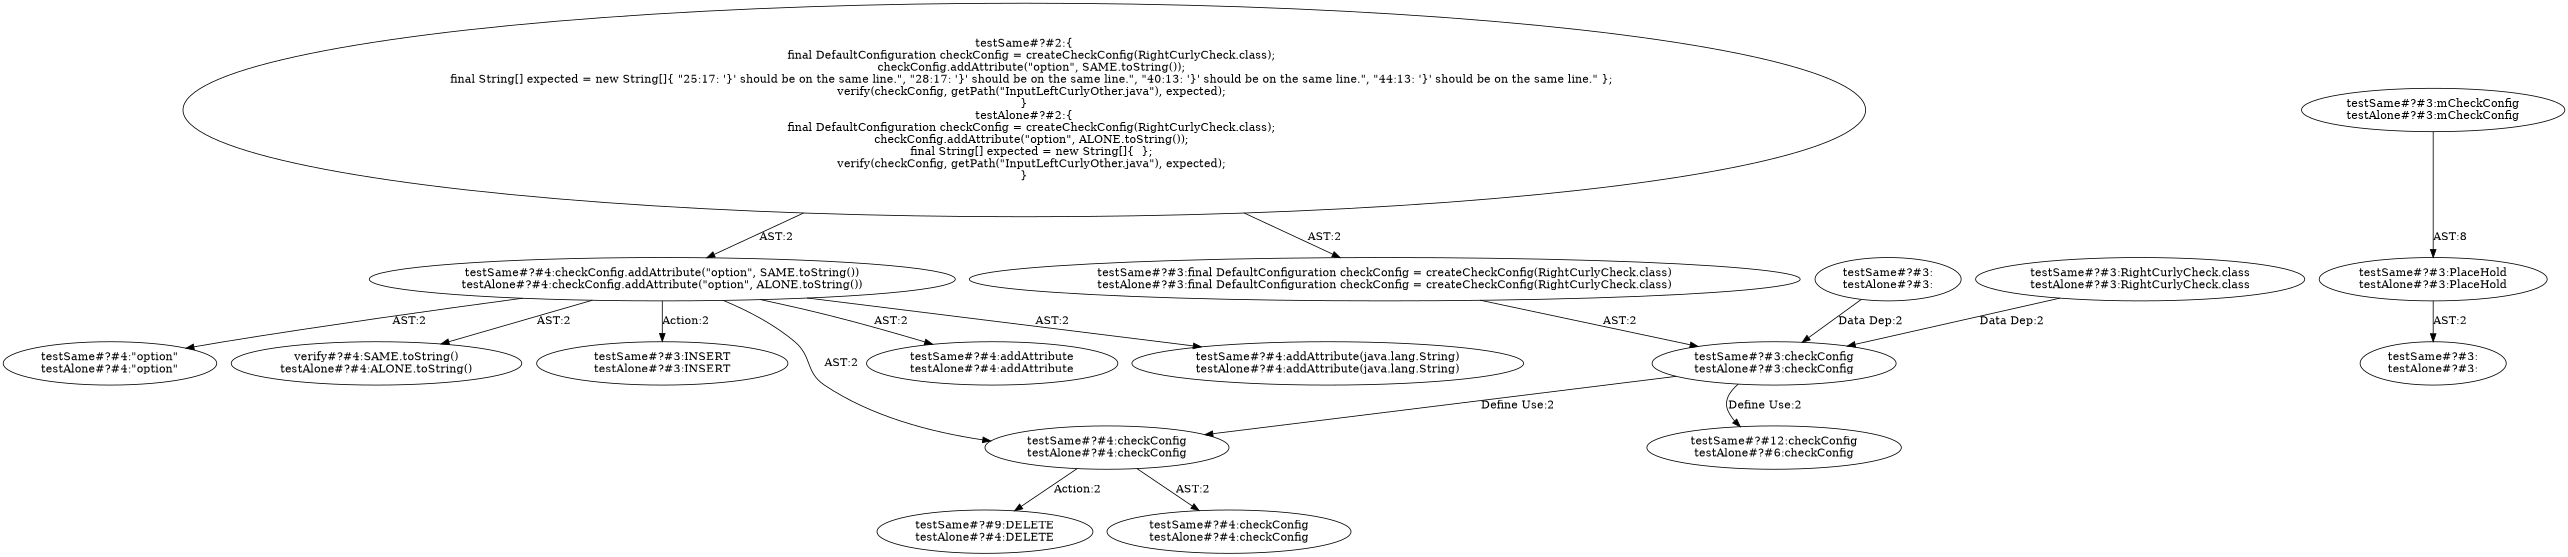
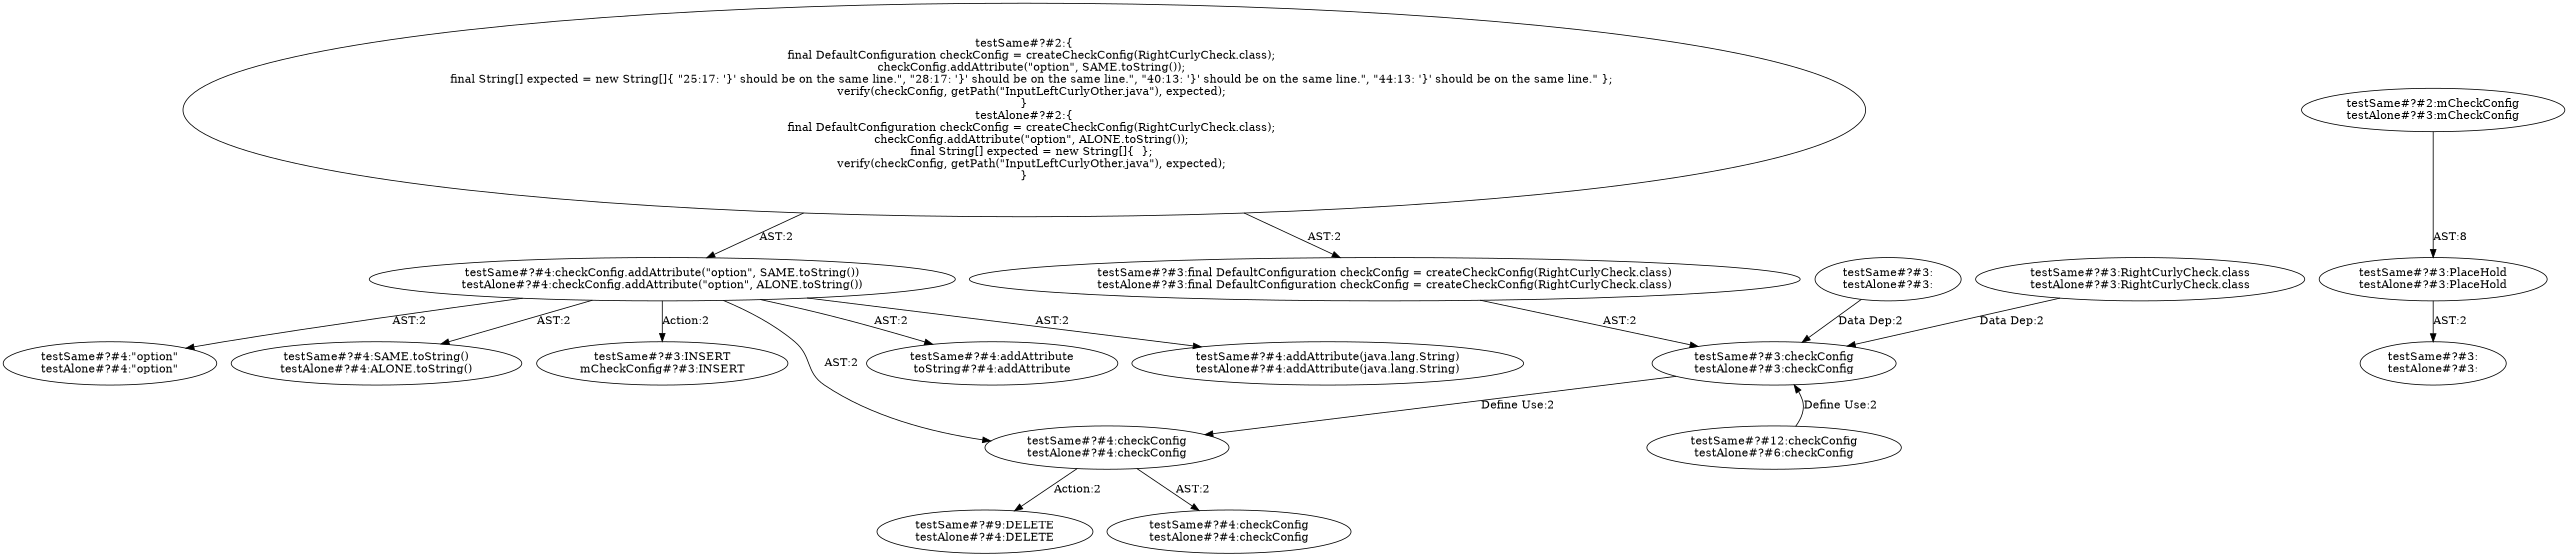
node "testSame#?#3:mCheckConfig testAlone#?#3:mCheckConfig": label "testSame#?#3:mCheckConfig testAlone#?#3:mCheckConfig" -> "testSame#?#2:mCheckConfig testAlone#?#3:mCheckConfig"
node "verify#?#4:SAME.toString() testAlone#?#4:ALONE.toString()": label "verify#?#4:SAME.toString() testAlone#?#4:ALONE.toString()" -> "testSame#?#4:SAME.toString() testAlone#?#4:ALONE.toString()"
node "testSame#?#3:INSERT testAlone#?#3:INSERT": label "testSame#?#3:INSERT testAlone#?#3:INSERT" -> "testSame#?#3:INSERT mCheckConfig#?#3:INSERT"
node "testSame#?#4:addAttribute testAlone#?#4:addAttribute": label "testSame#?#4:addAttribute testAlone#?#4:addAttribute" -> "testSame#?#4:addAttribute toString#?#4:addAttribute"
edge "testSame#?#3:checkConfig testAlone#?#3:checkConfig" -> "testSame#?#12:checkConfig testAlone#?#6:checkConfig": reversed
